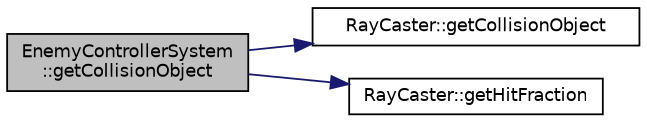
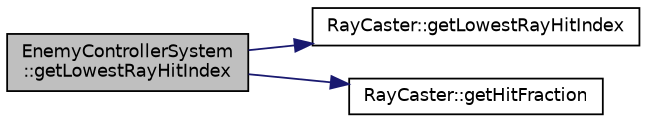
node "RayCaster::getCollisionObject": label "RayCaster::getCollisionObject" -> "RayCaster::getLowestRayHitIndex"
node "EnemyControllerSystem ::getCollisionObject": label "EnemyControllerSystem ::getCollisionObject" -> "EnemyControllerSystem ::getLowestRayHitIndex"
